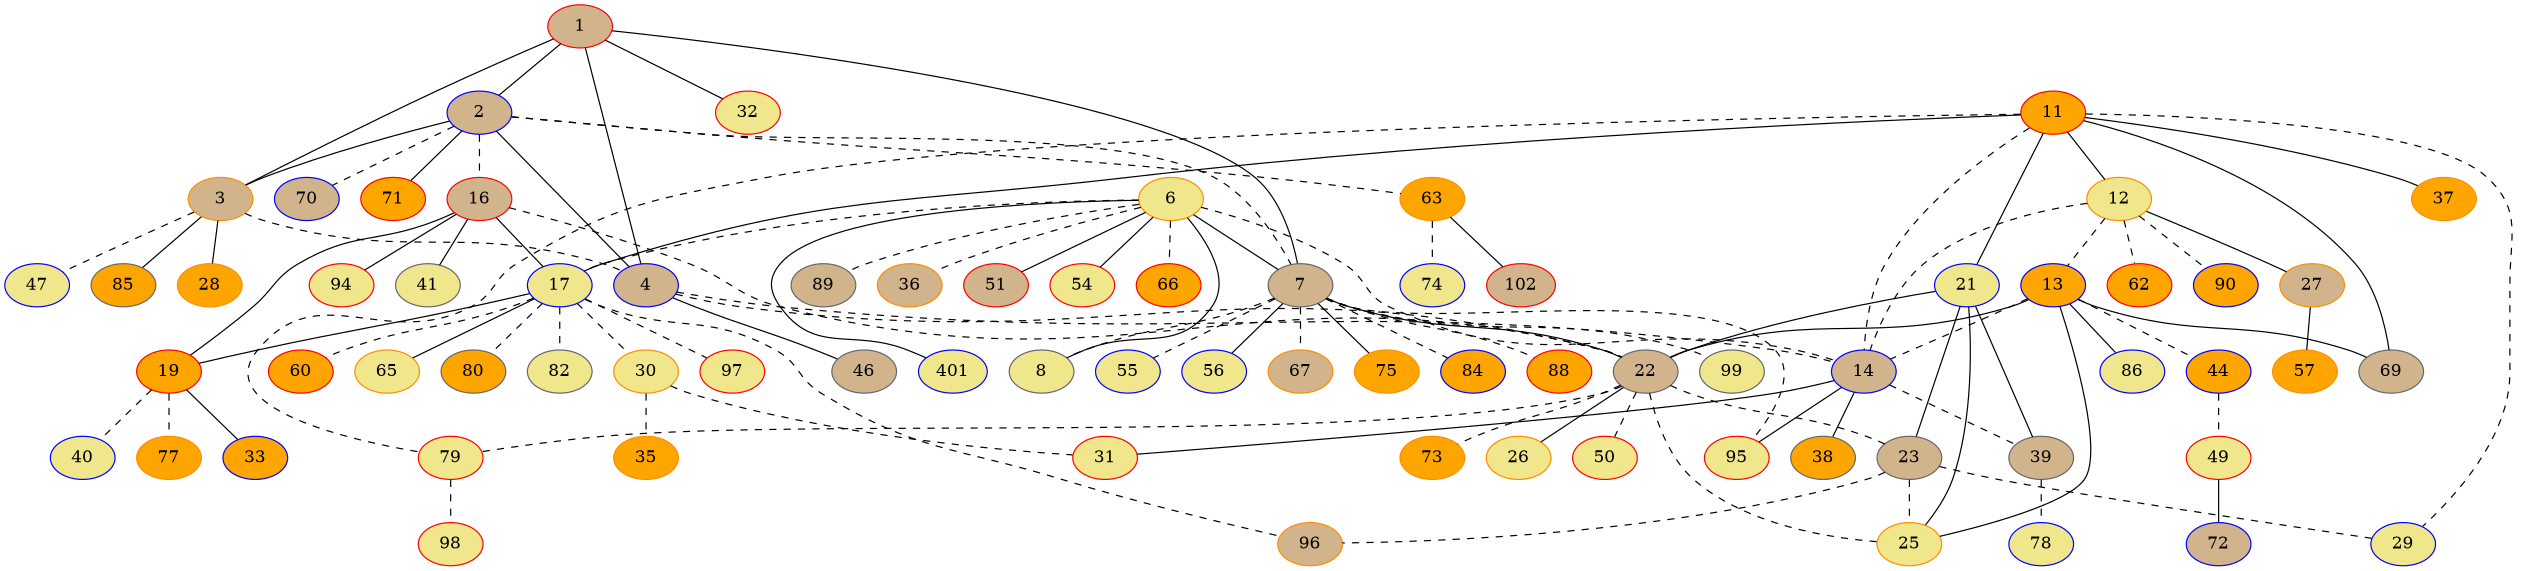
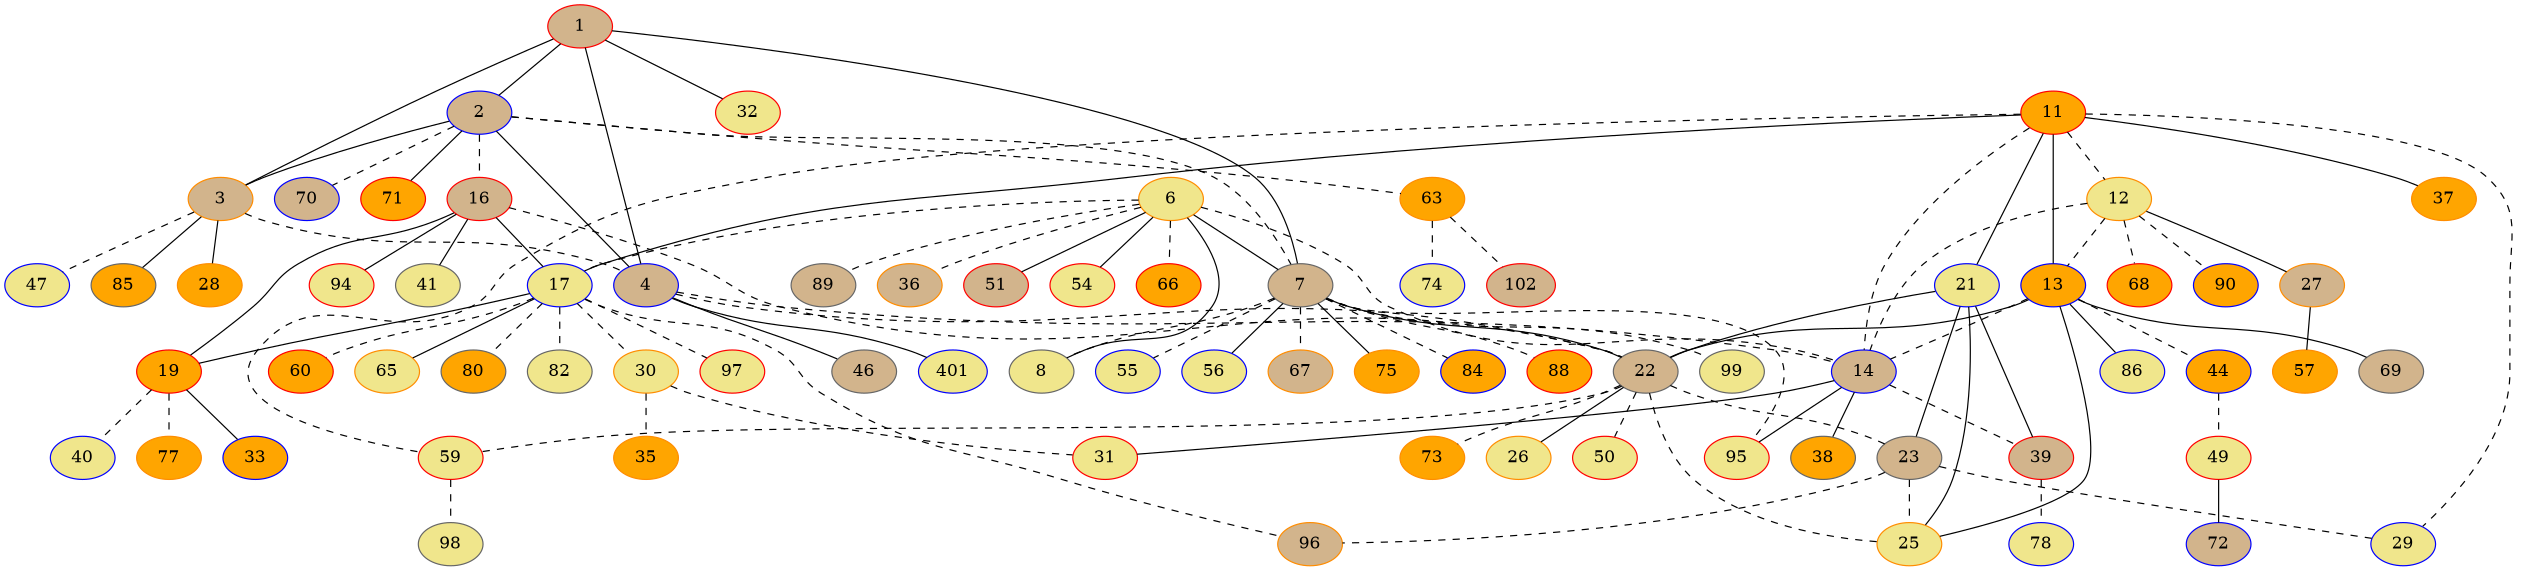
edge "11" -- "12": style solid -> dashed
edge "11" -- "69": now "11" -- "13"
edge "6" -- "401": now "4" -- "401"
edge "63" -- "102": style solid -> dashed
node "62": label "62" -> "68"
node "79": label "79" -> "59"
node "39": color gray40 -> red
node "98": color red -> gray40
